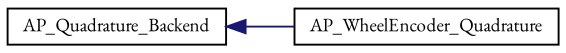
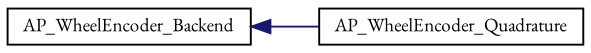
node "AP_Quadrature_Backend": label "AP_Quadrature_Backend" -> "AP_WheelEncoder_Backend"
